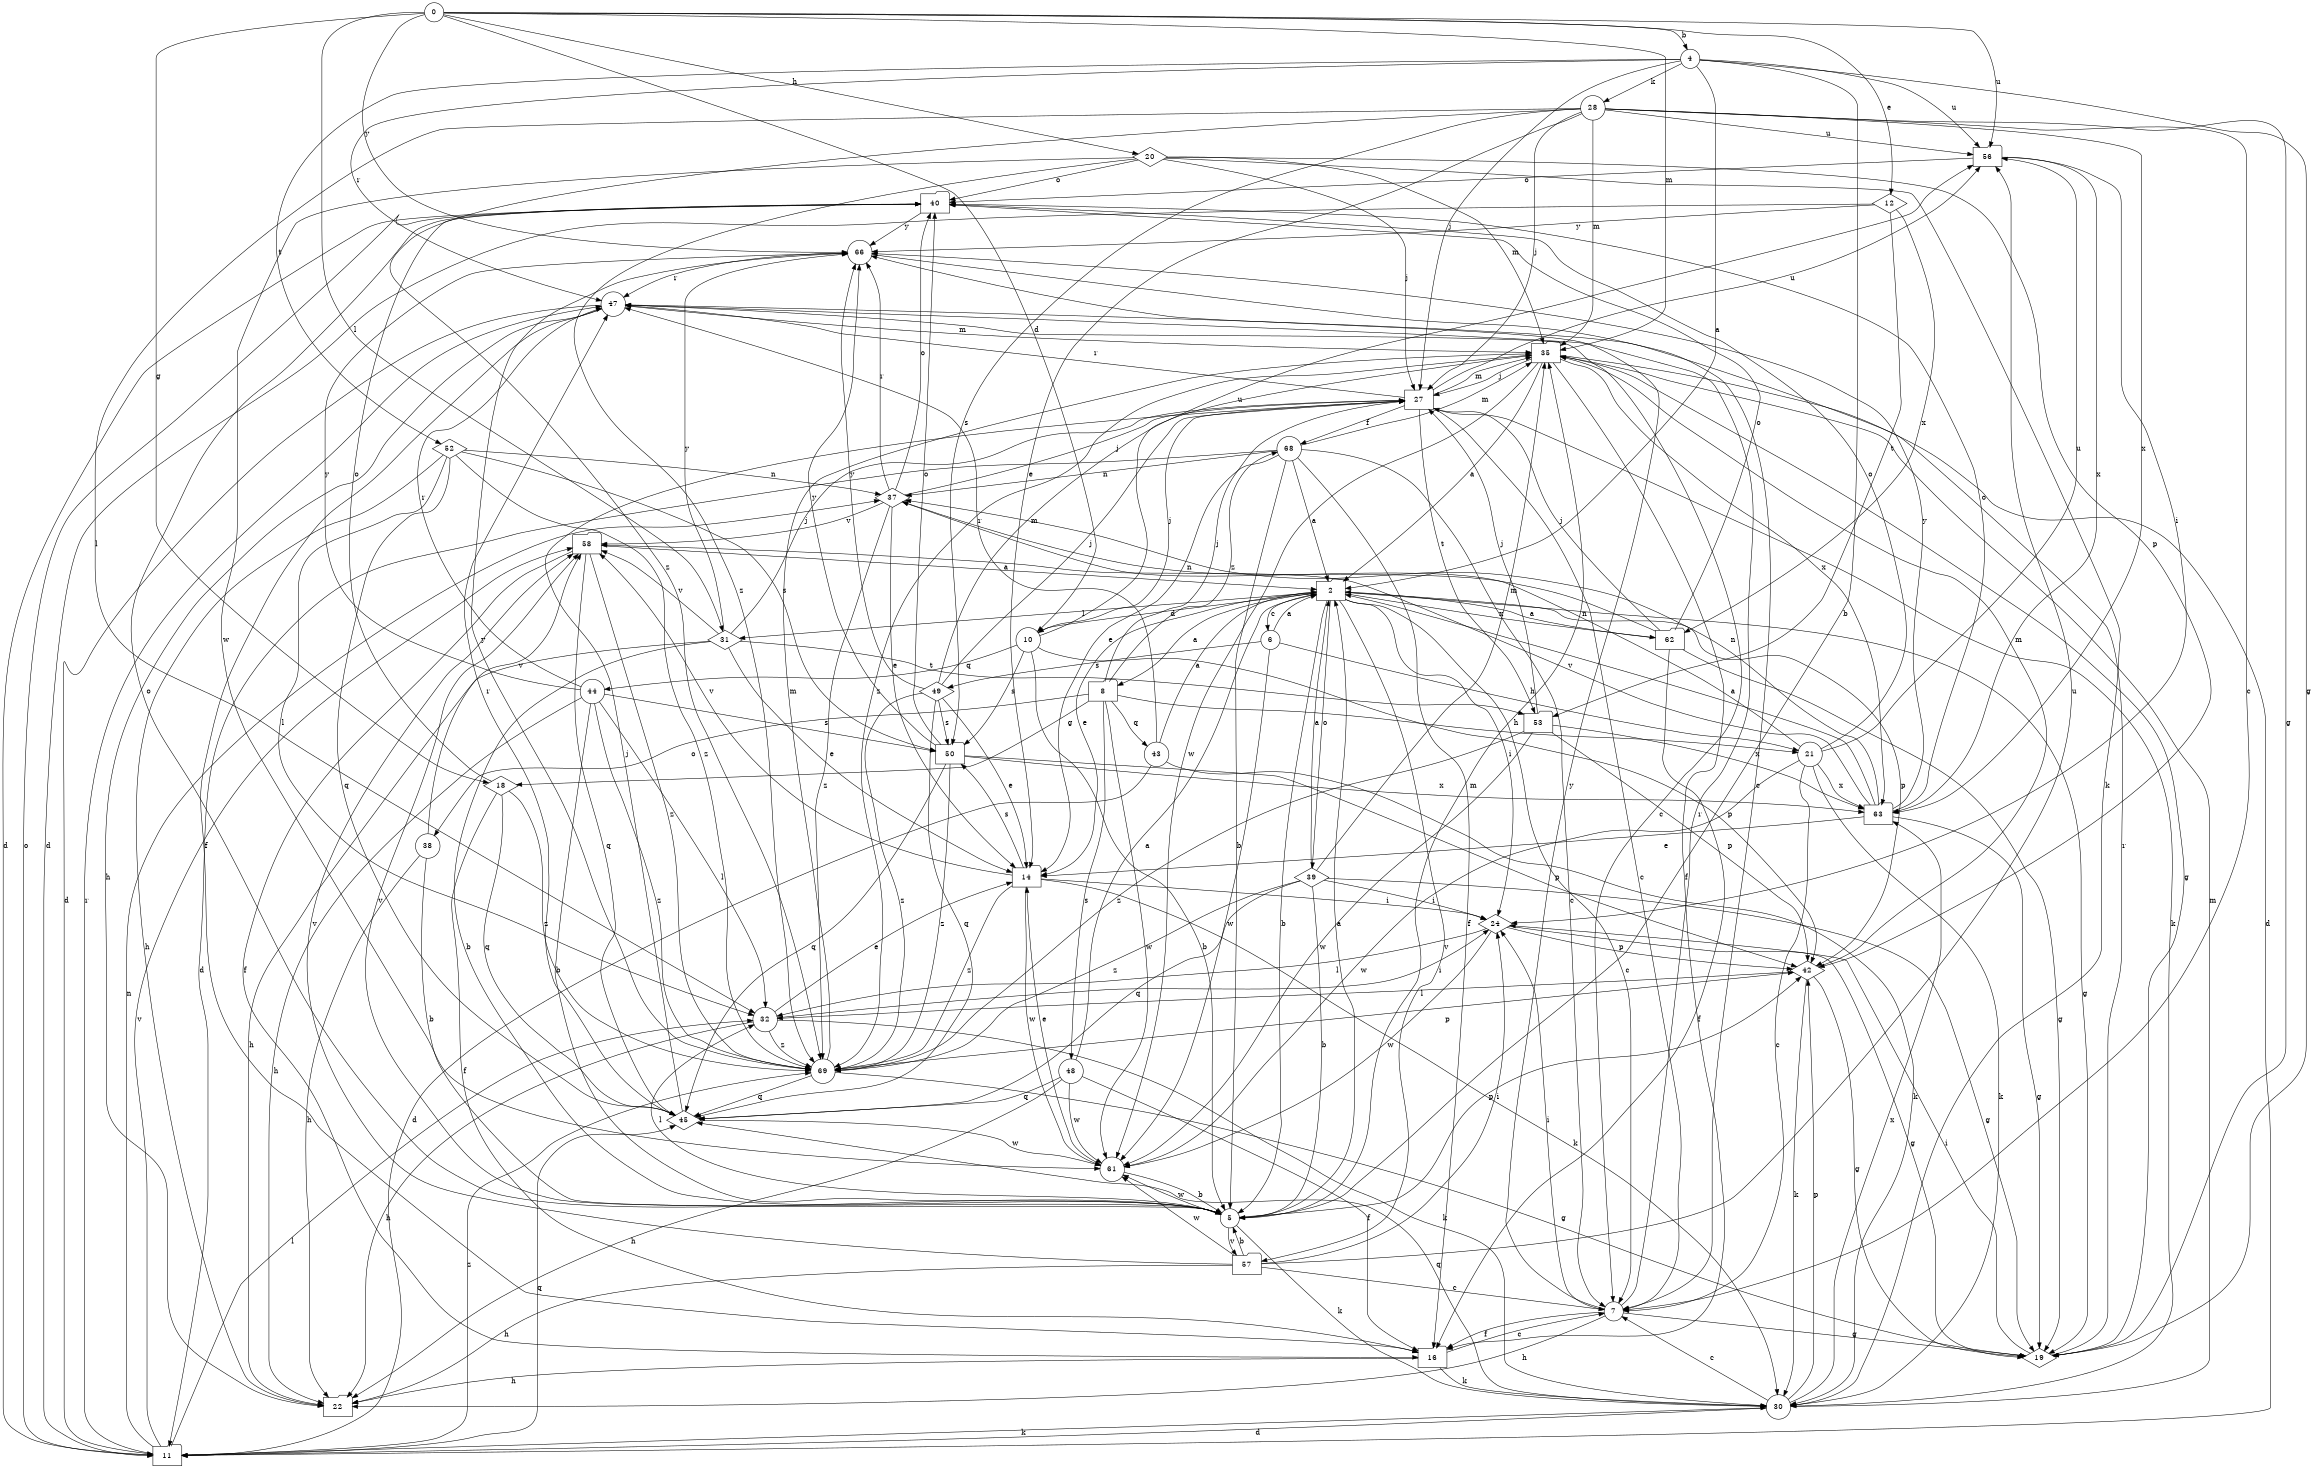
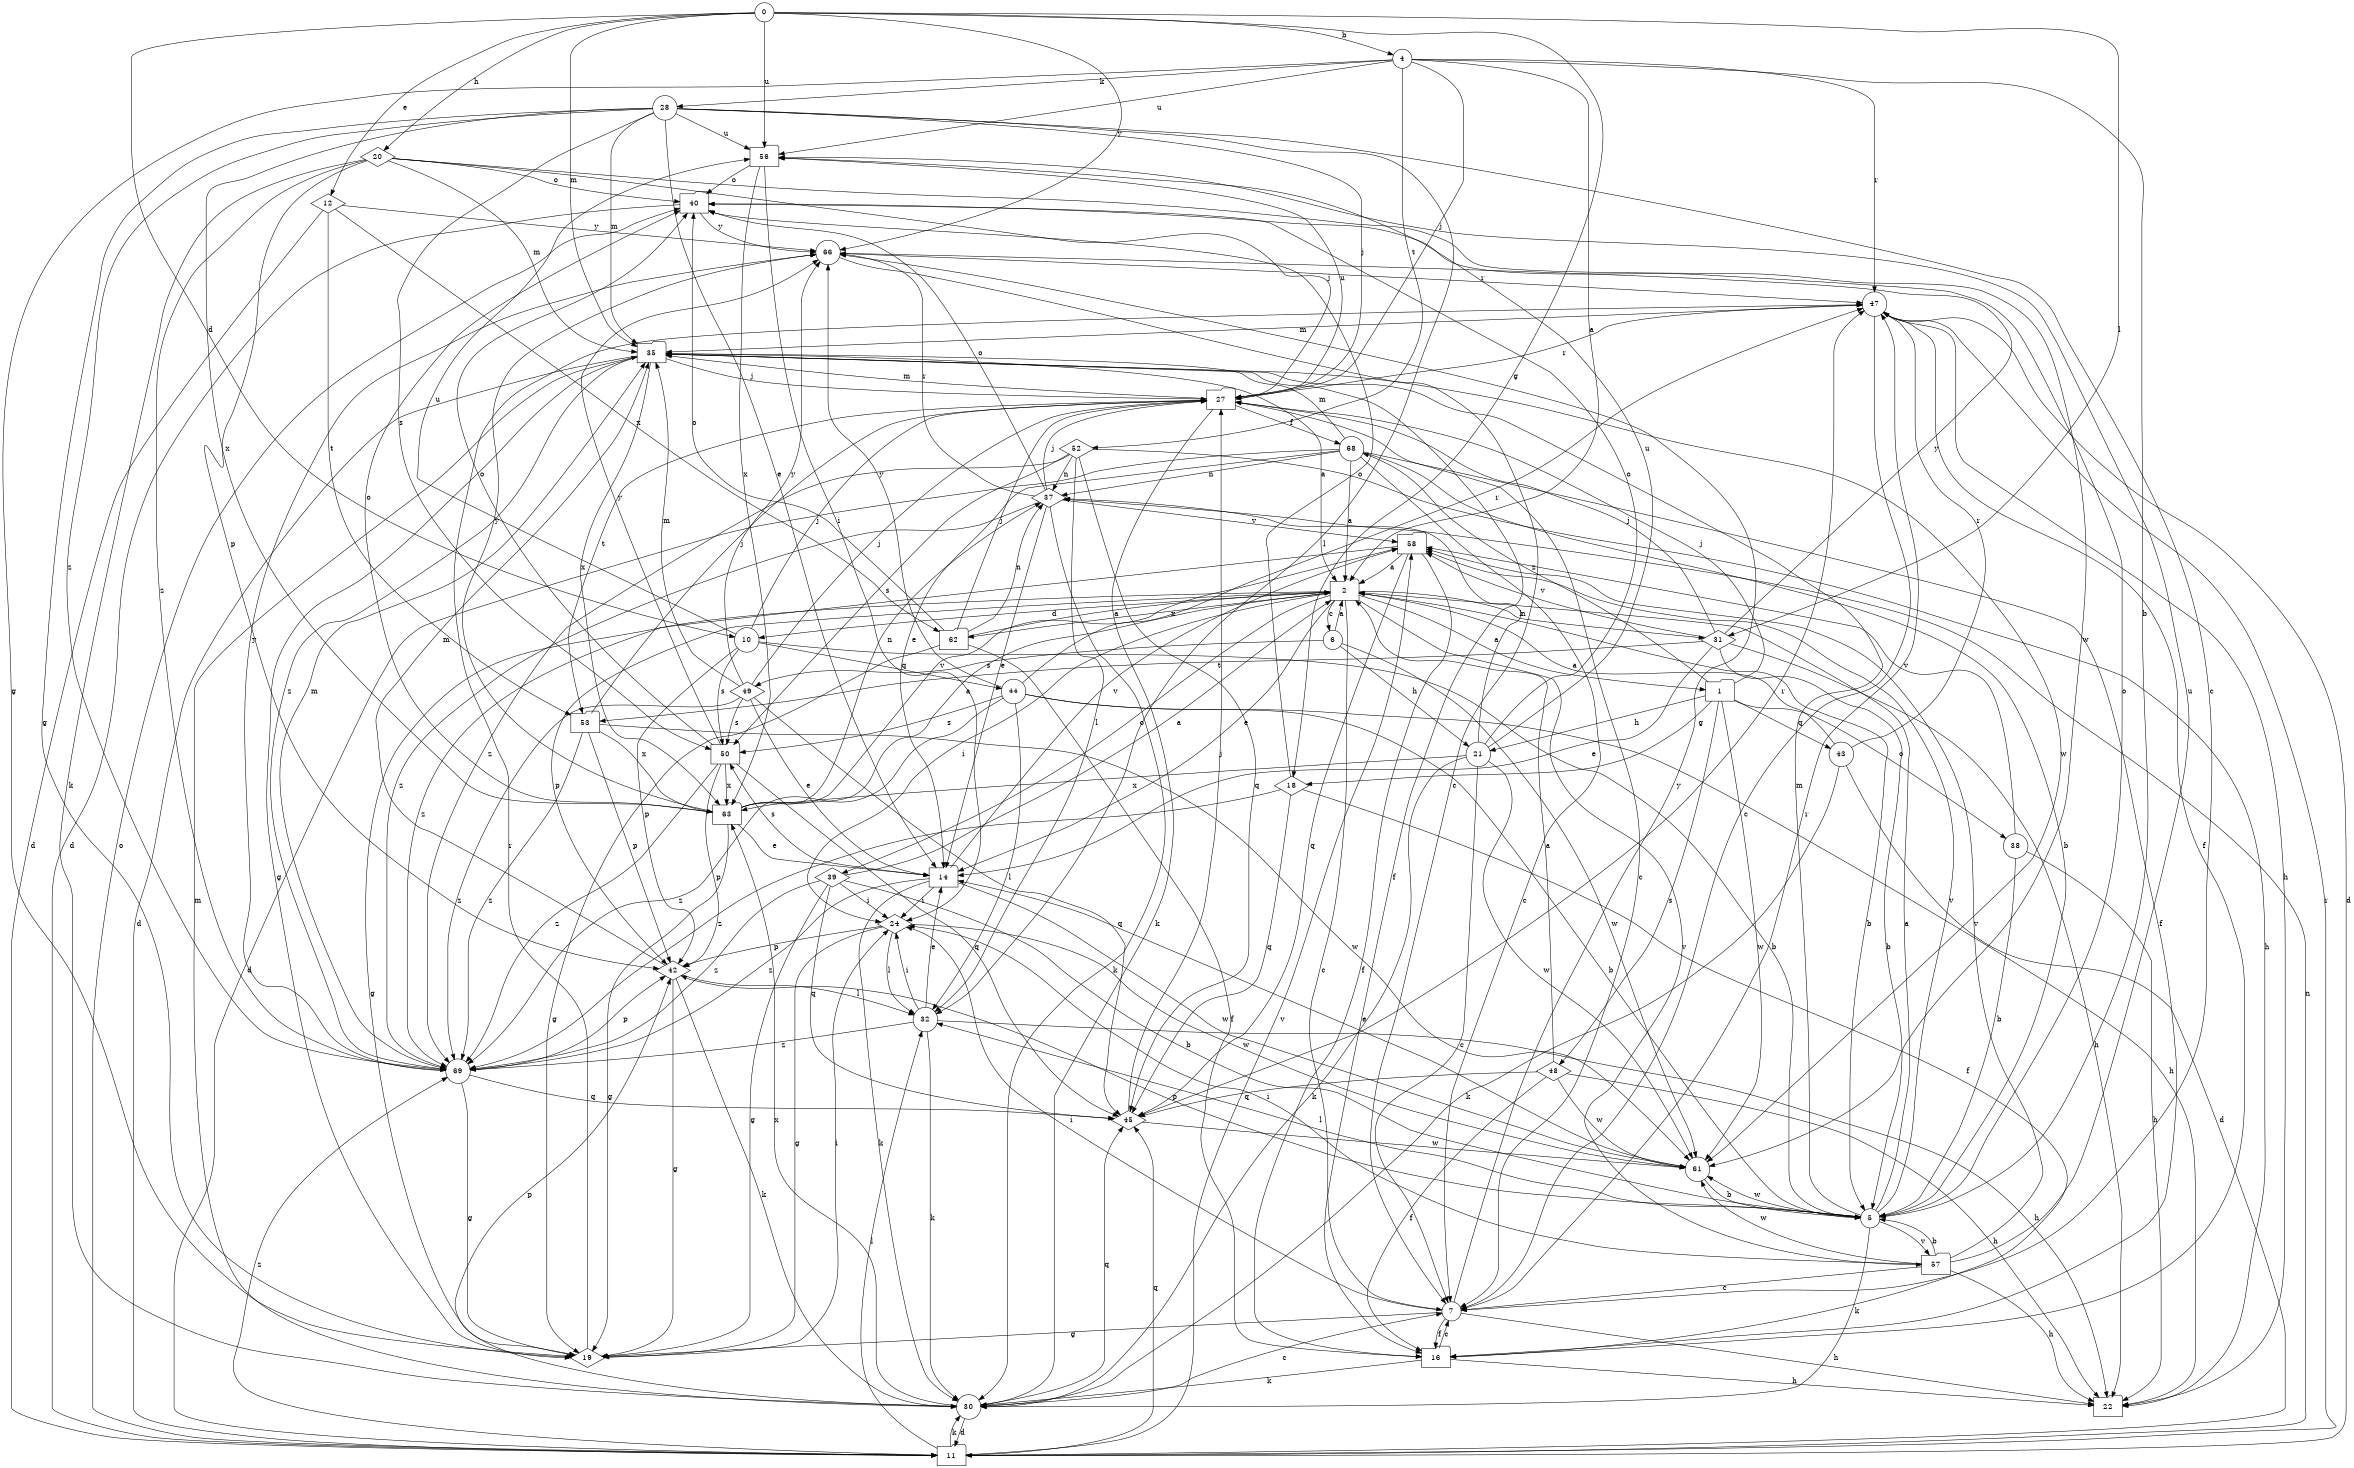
edge "39" -> "35": removed, label "m"
node "8": label "8" -> "1"
edge "37" -> "30": added, label "k"
node "48": shape circle -> diamond
